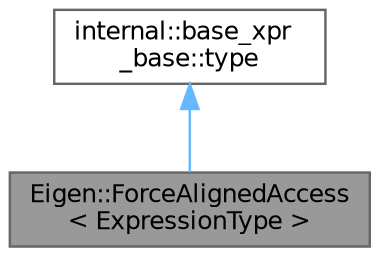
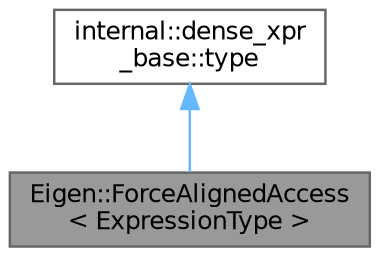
node "internal::base_xpr _base::type": label "internal::base_xpr _base::type" -> "internal::dense_xpr _base::type"
